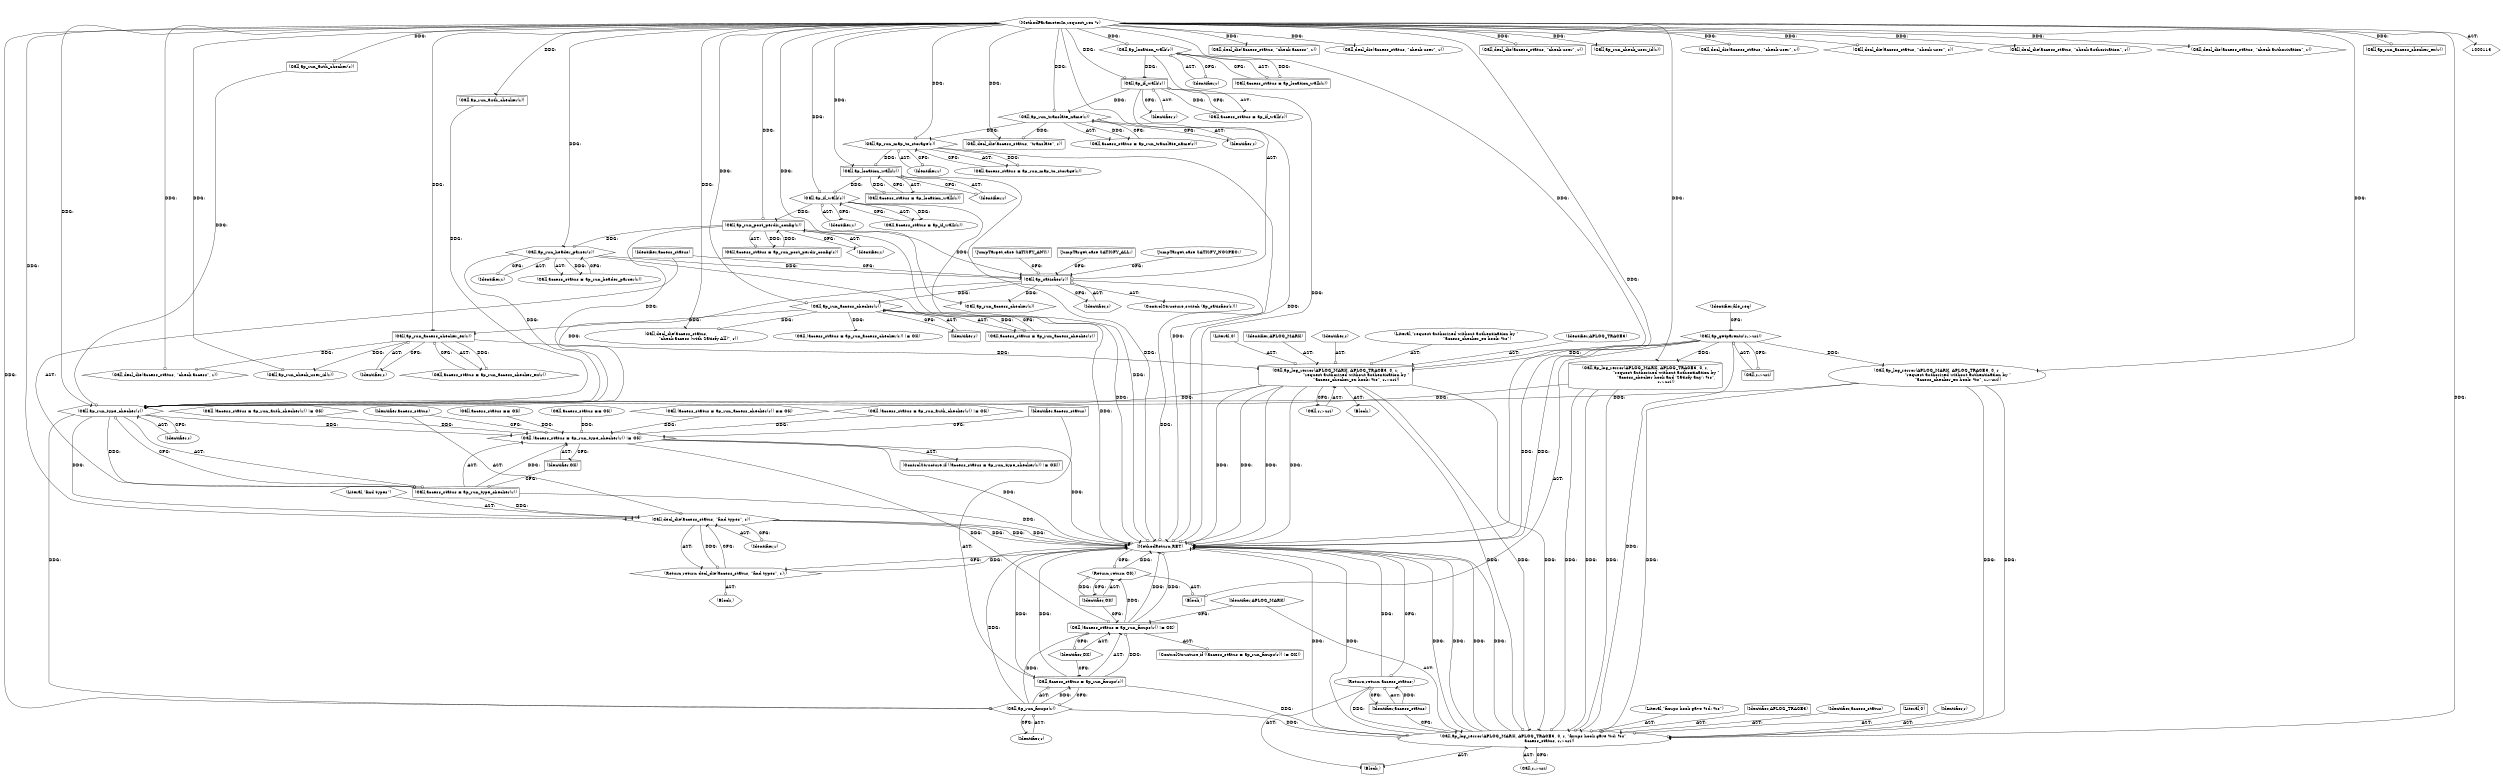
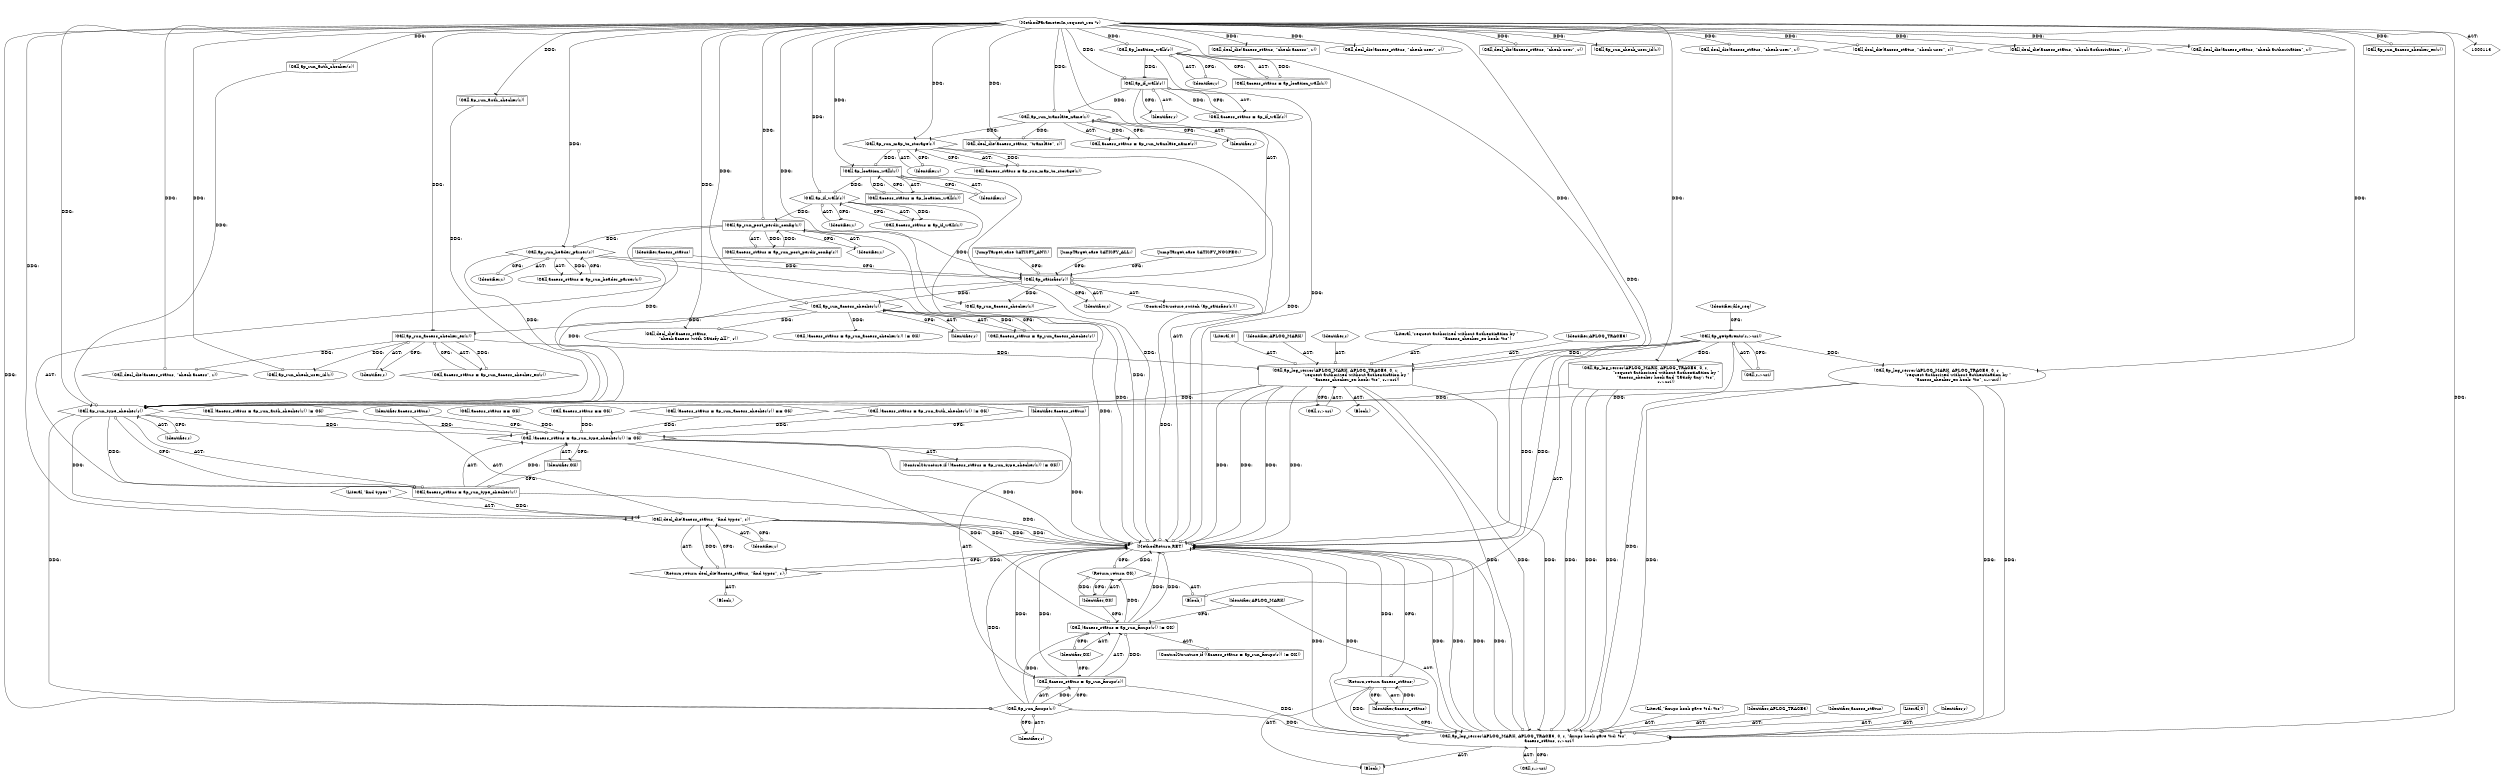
edge "(MethodParameterIn,request_rec *r)" -> "(Call,ap_run_map_to_storage(r))": arrowhead odot -> tee
edge "(Call,ap_run_map_to_storage(r))" -> "(MethodReturn,RET)": label "DDG: " -> "AST: "
